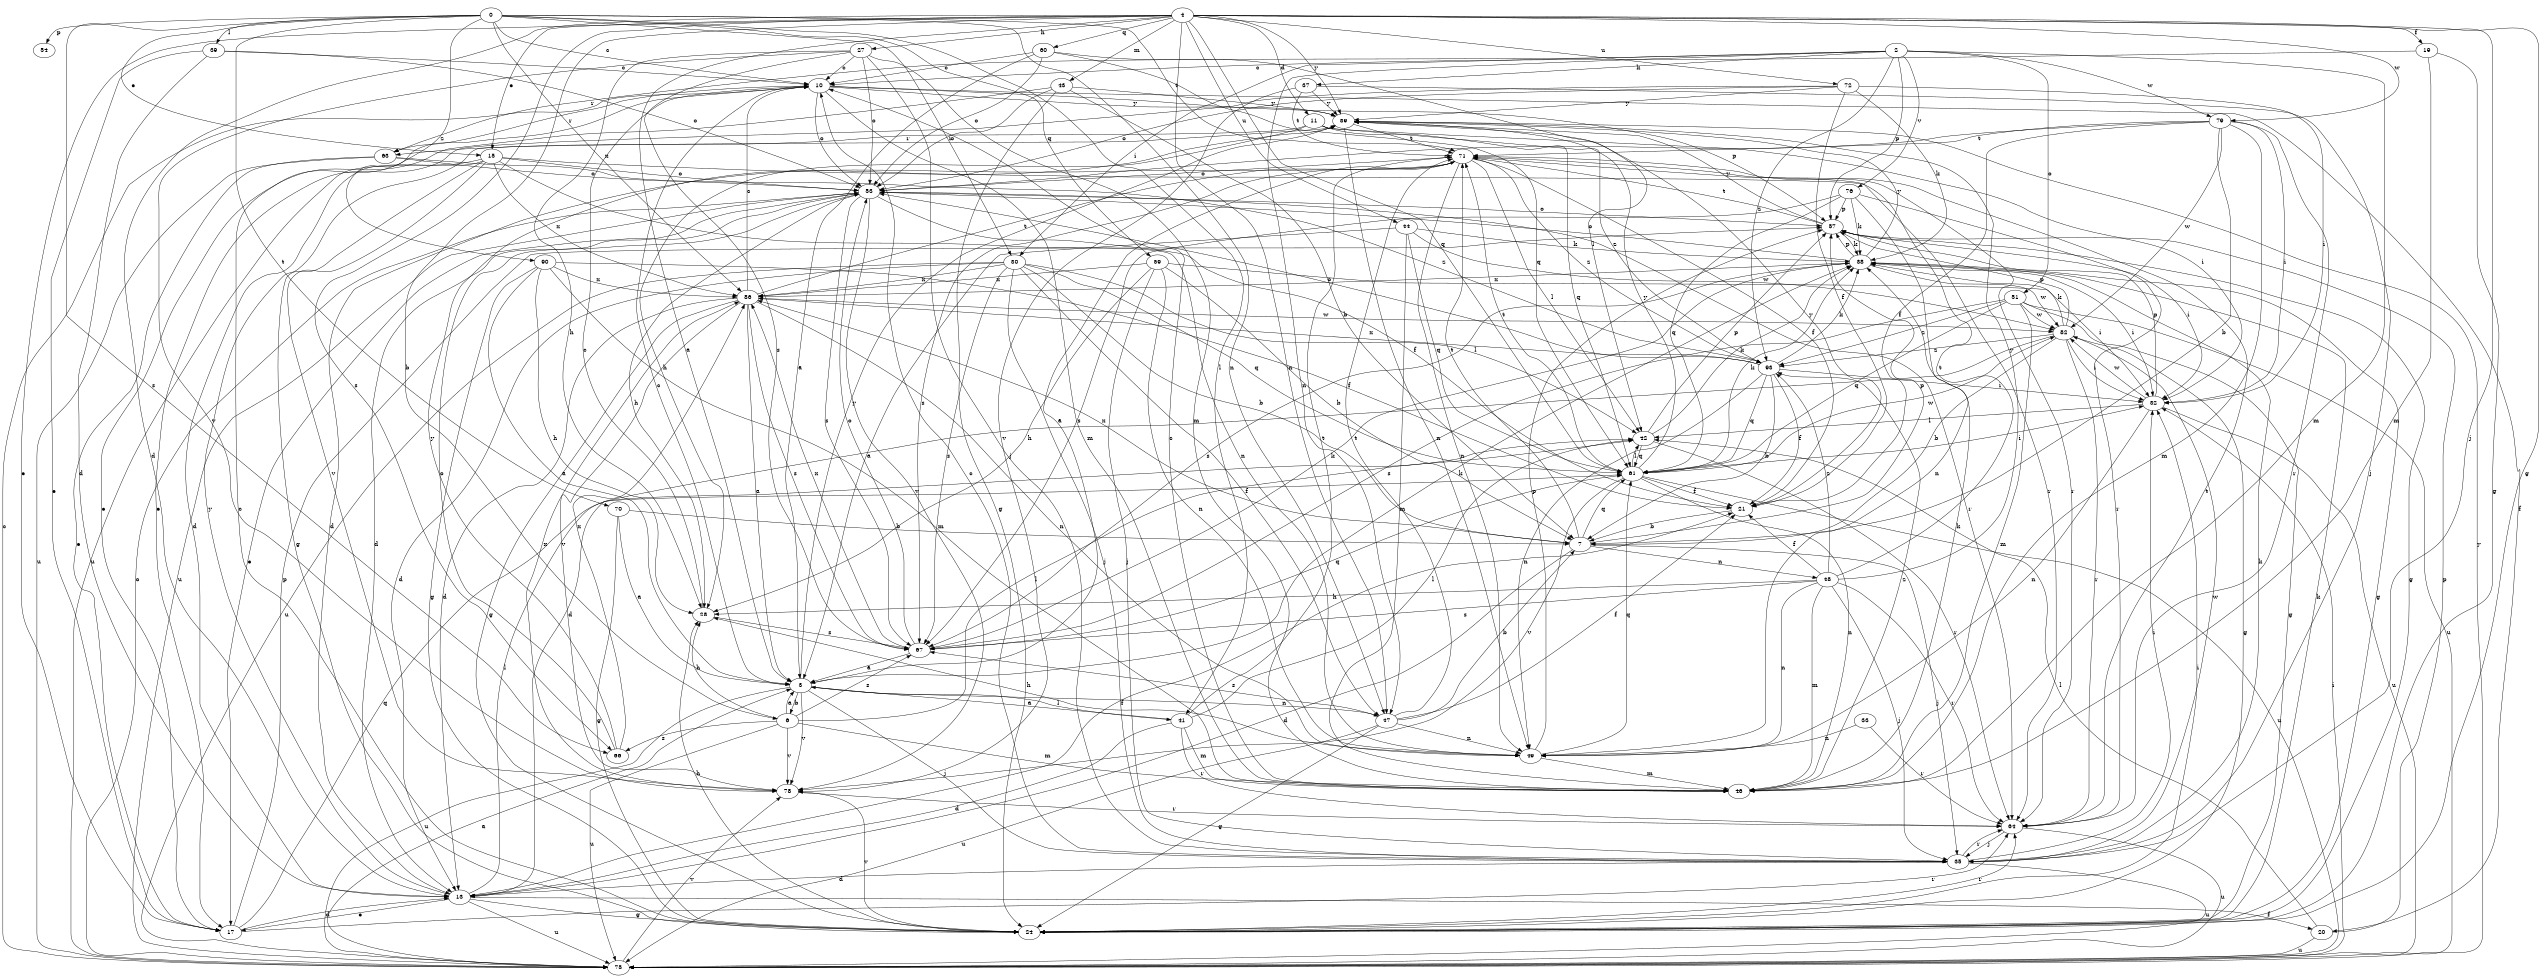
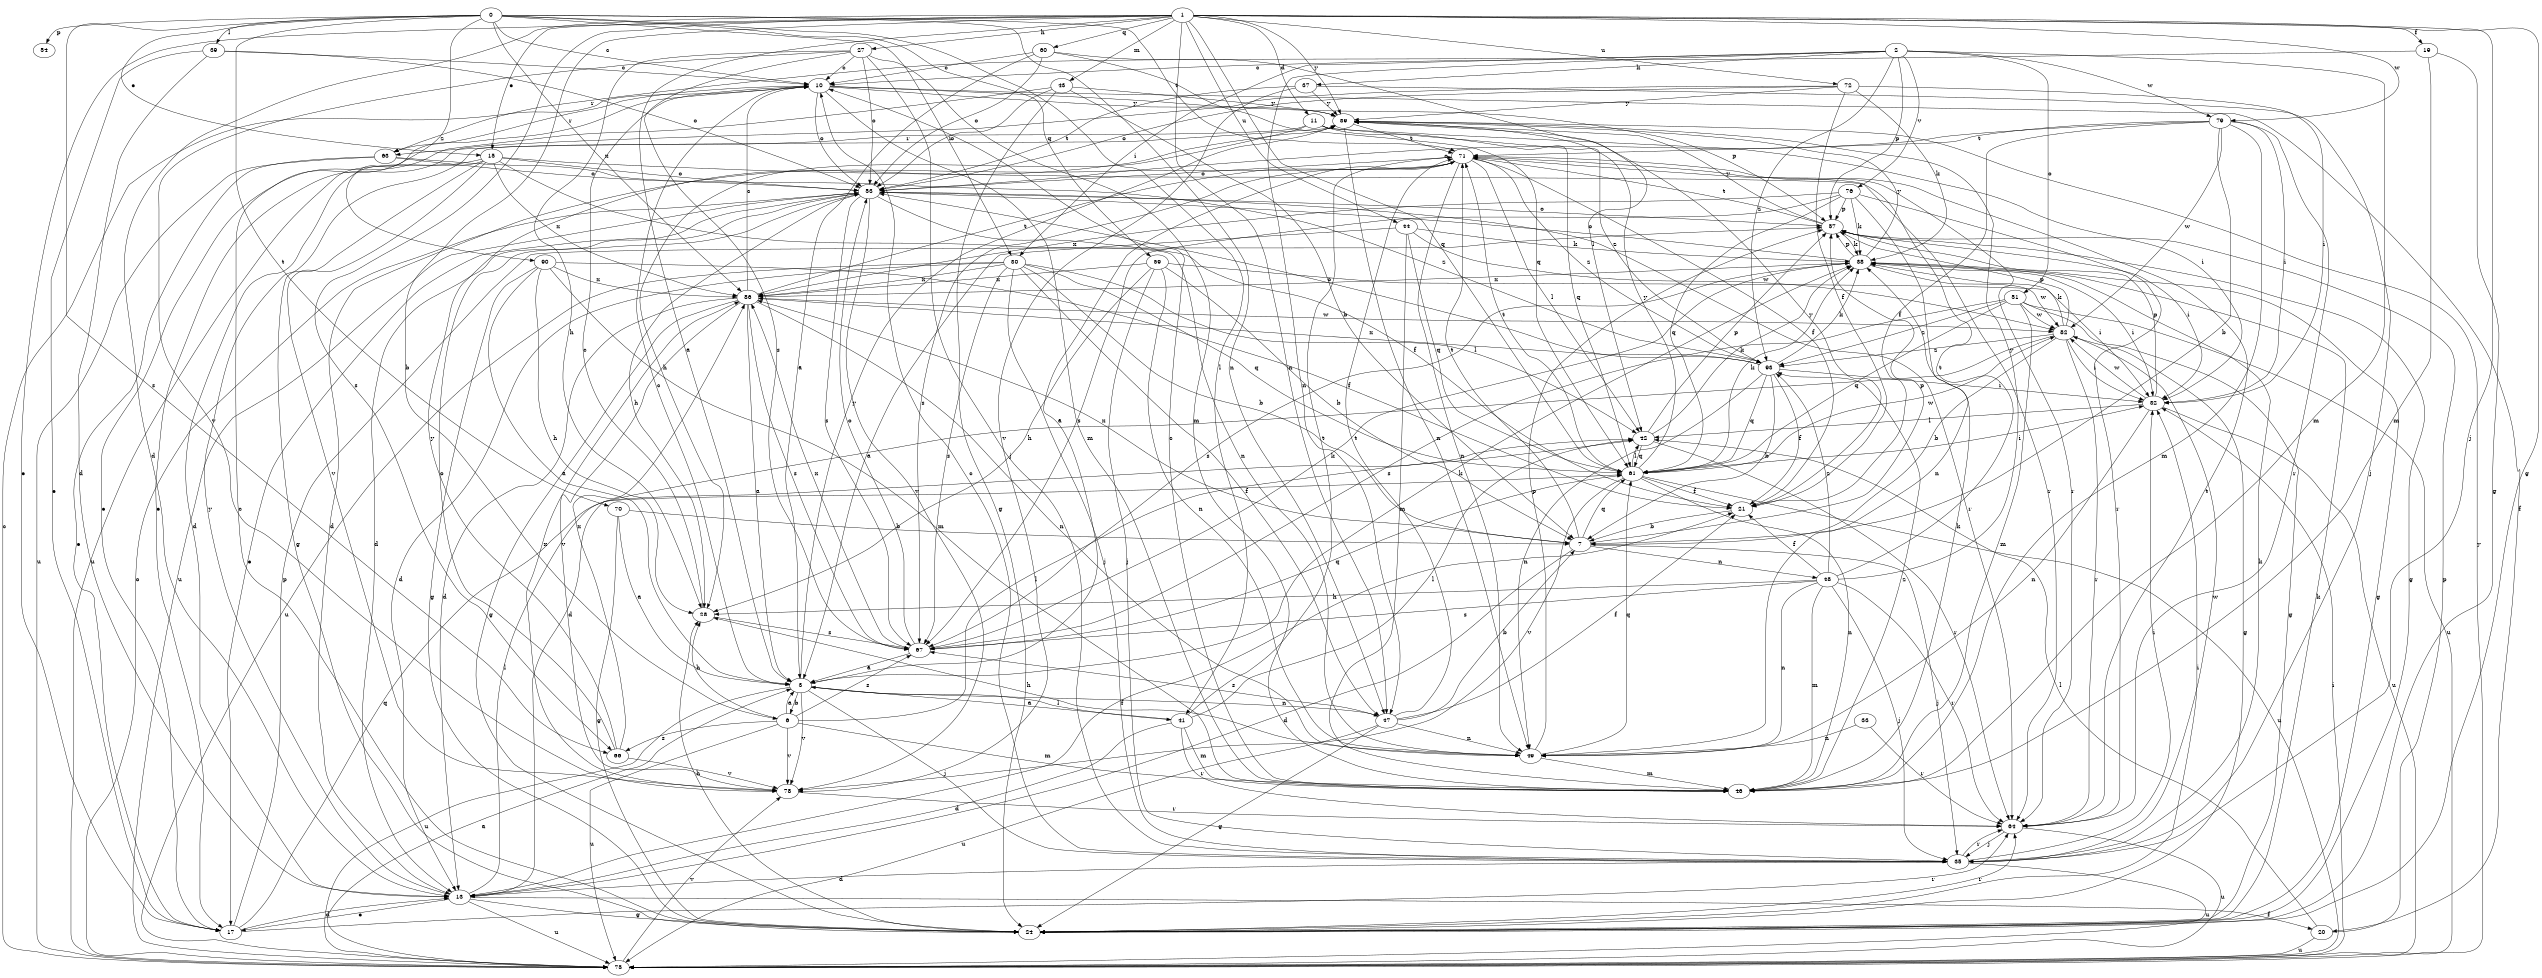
node "4": label "4" -> "1"
edge "37" -> "71": now "37" -> "53"
edge "76" -> "86": added, label "x"
edge "24" -> "78": now "66" -> "78"
